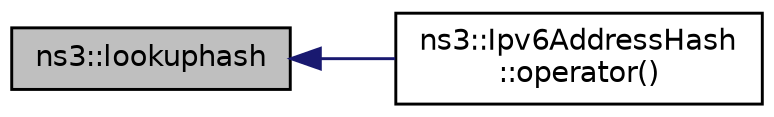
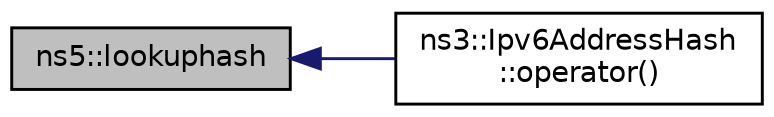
node "ns3::lookuphash": label "ns3::lookuphash" -> "ns5::lookuphash"
